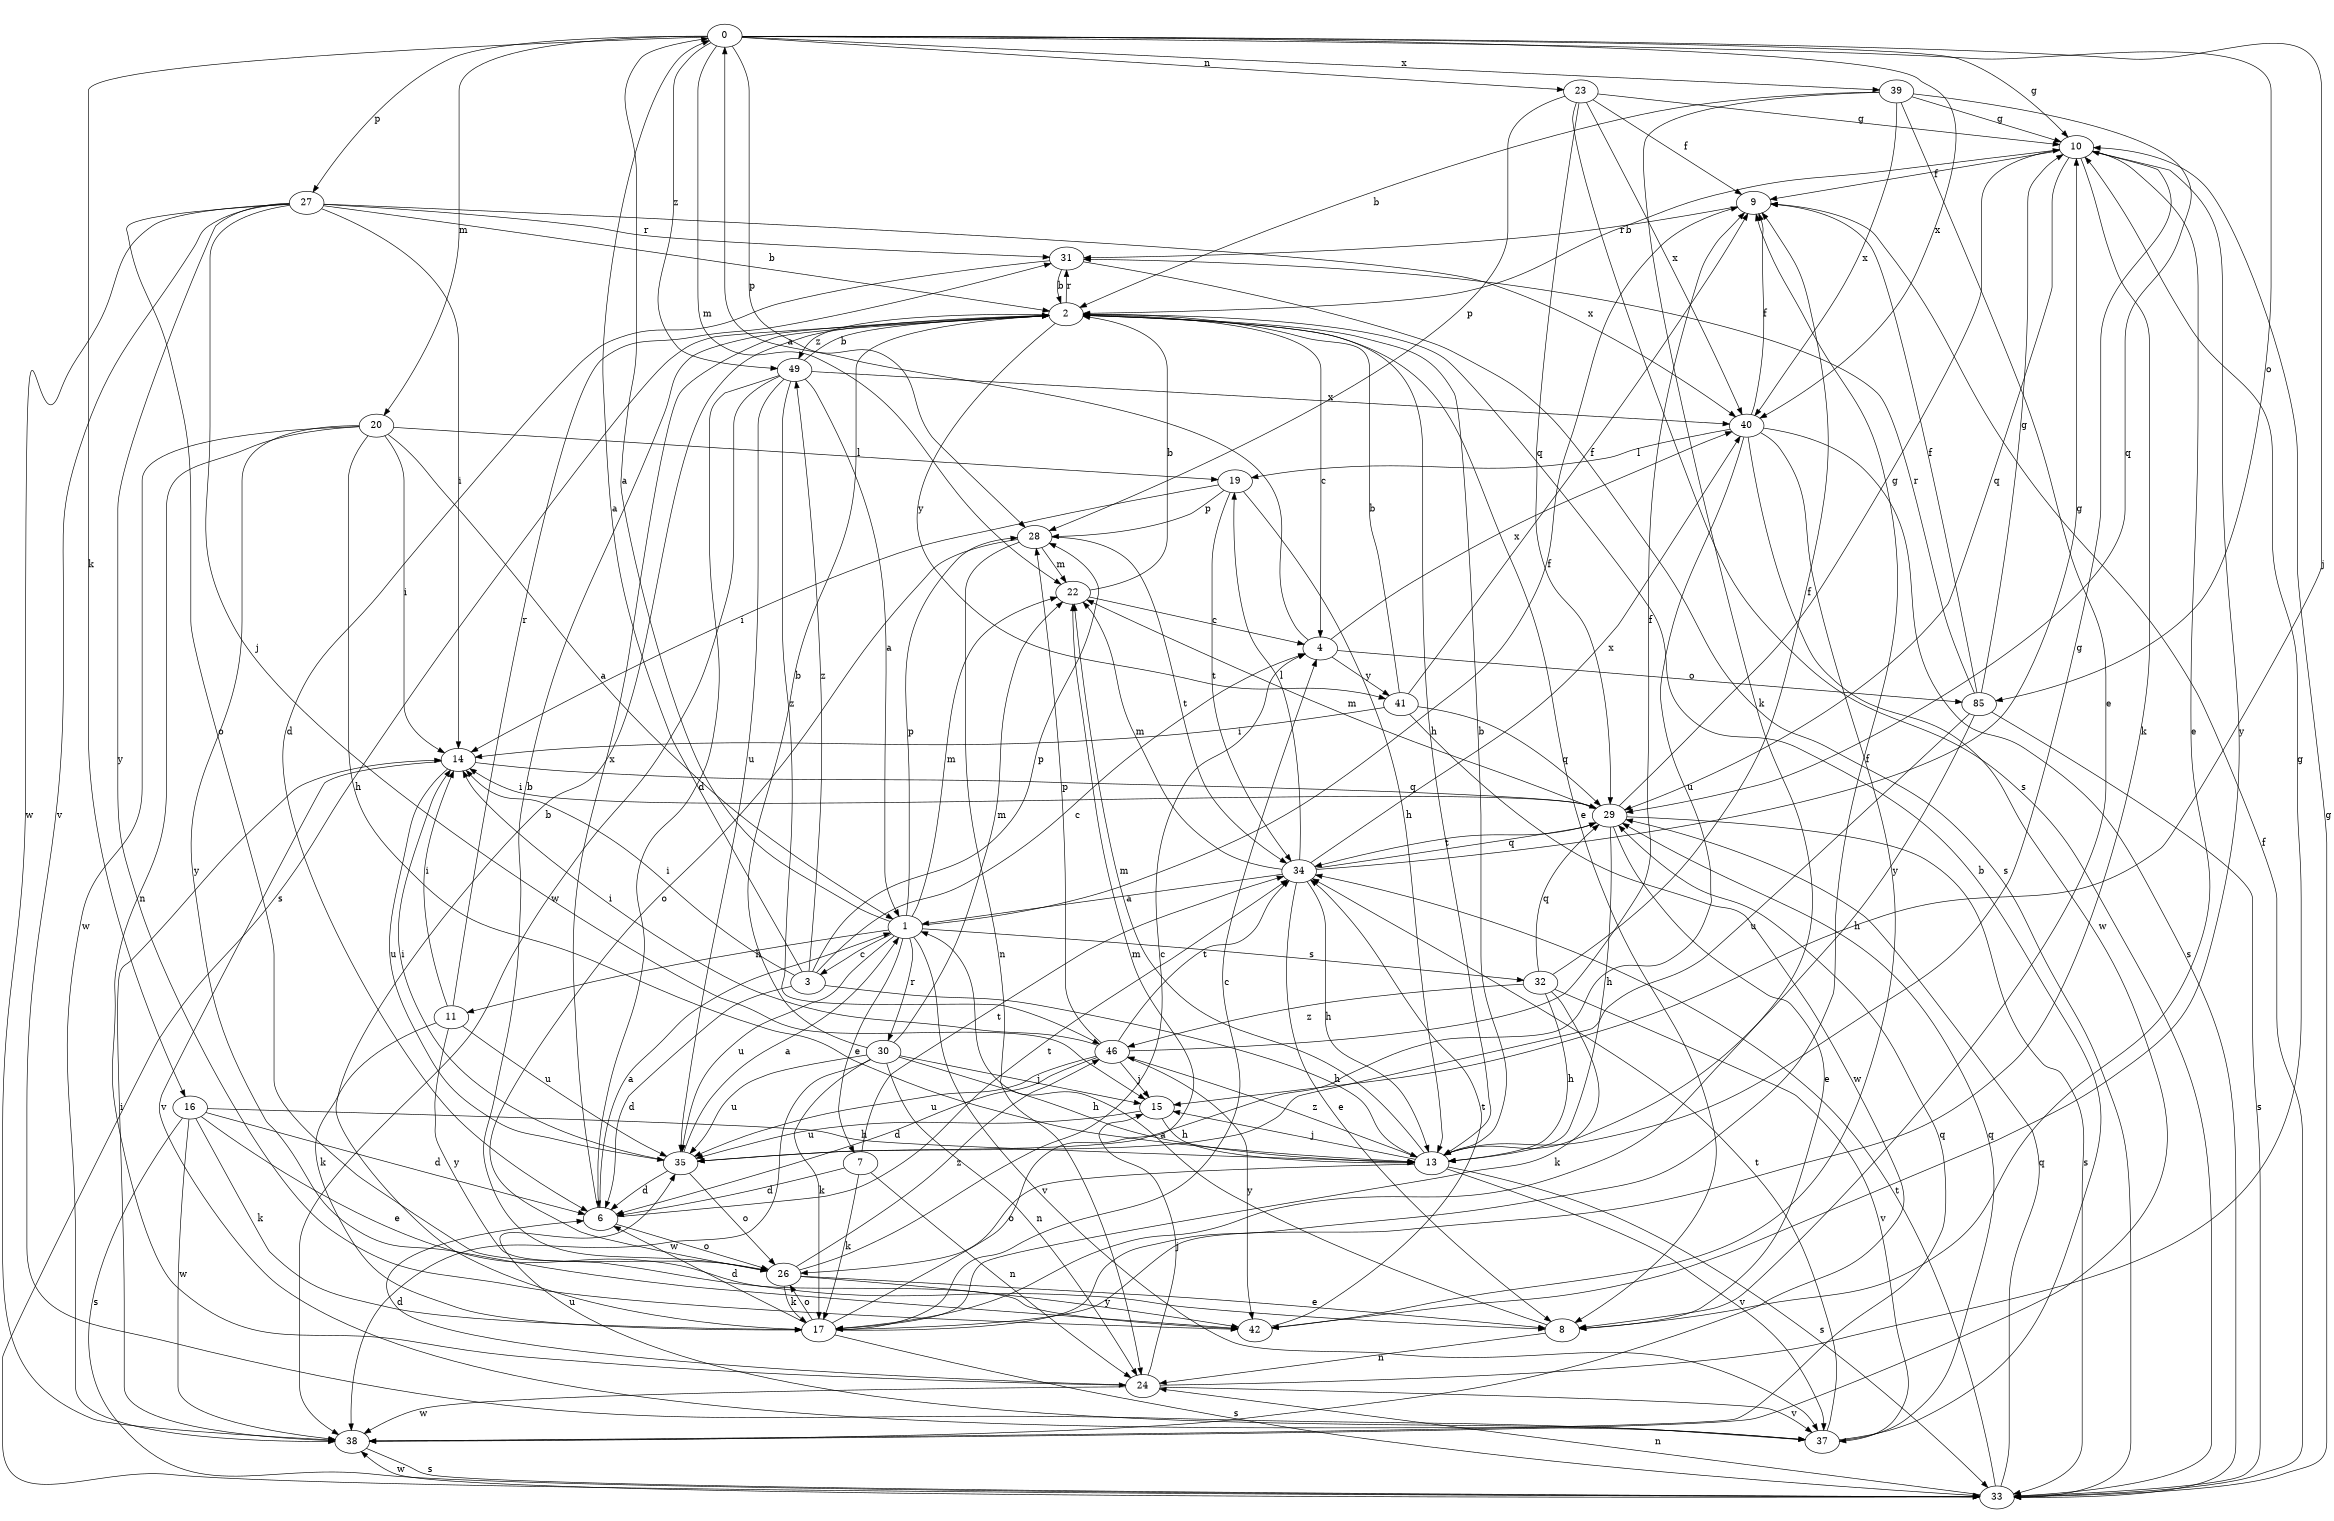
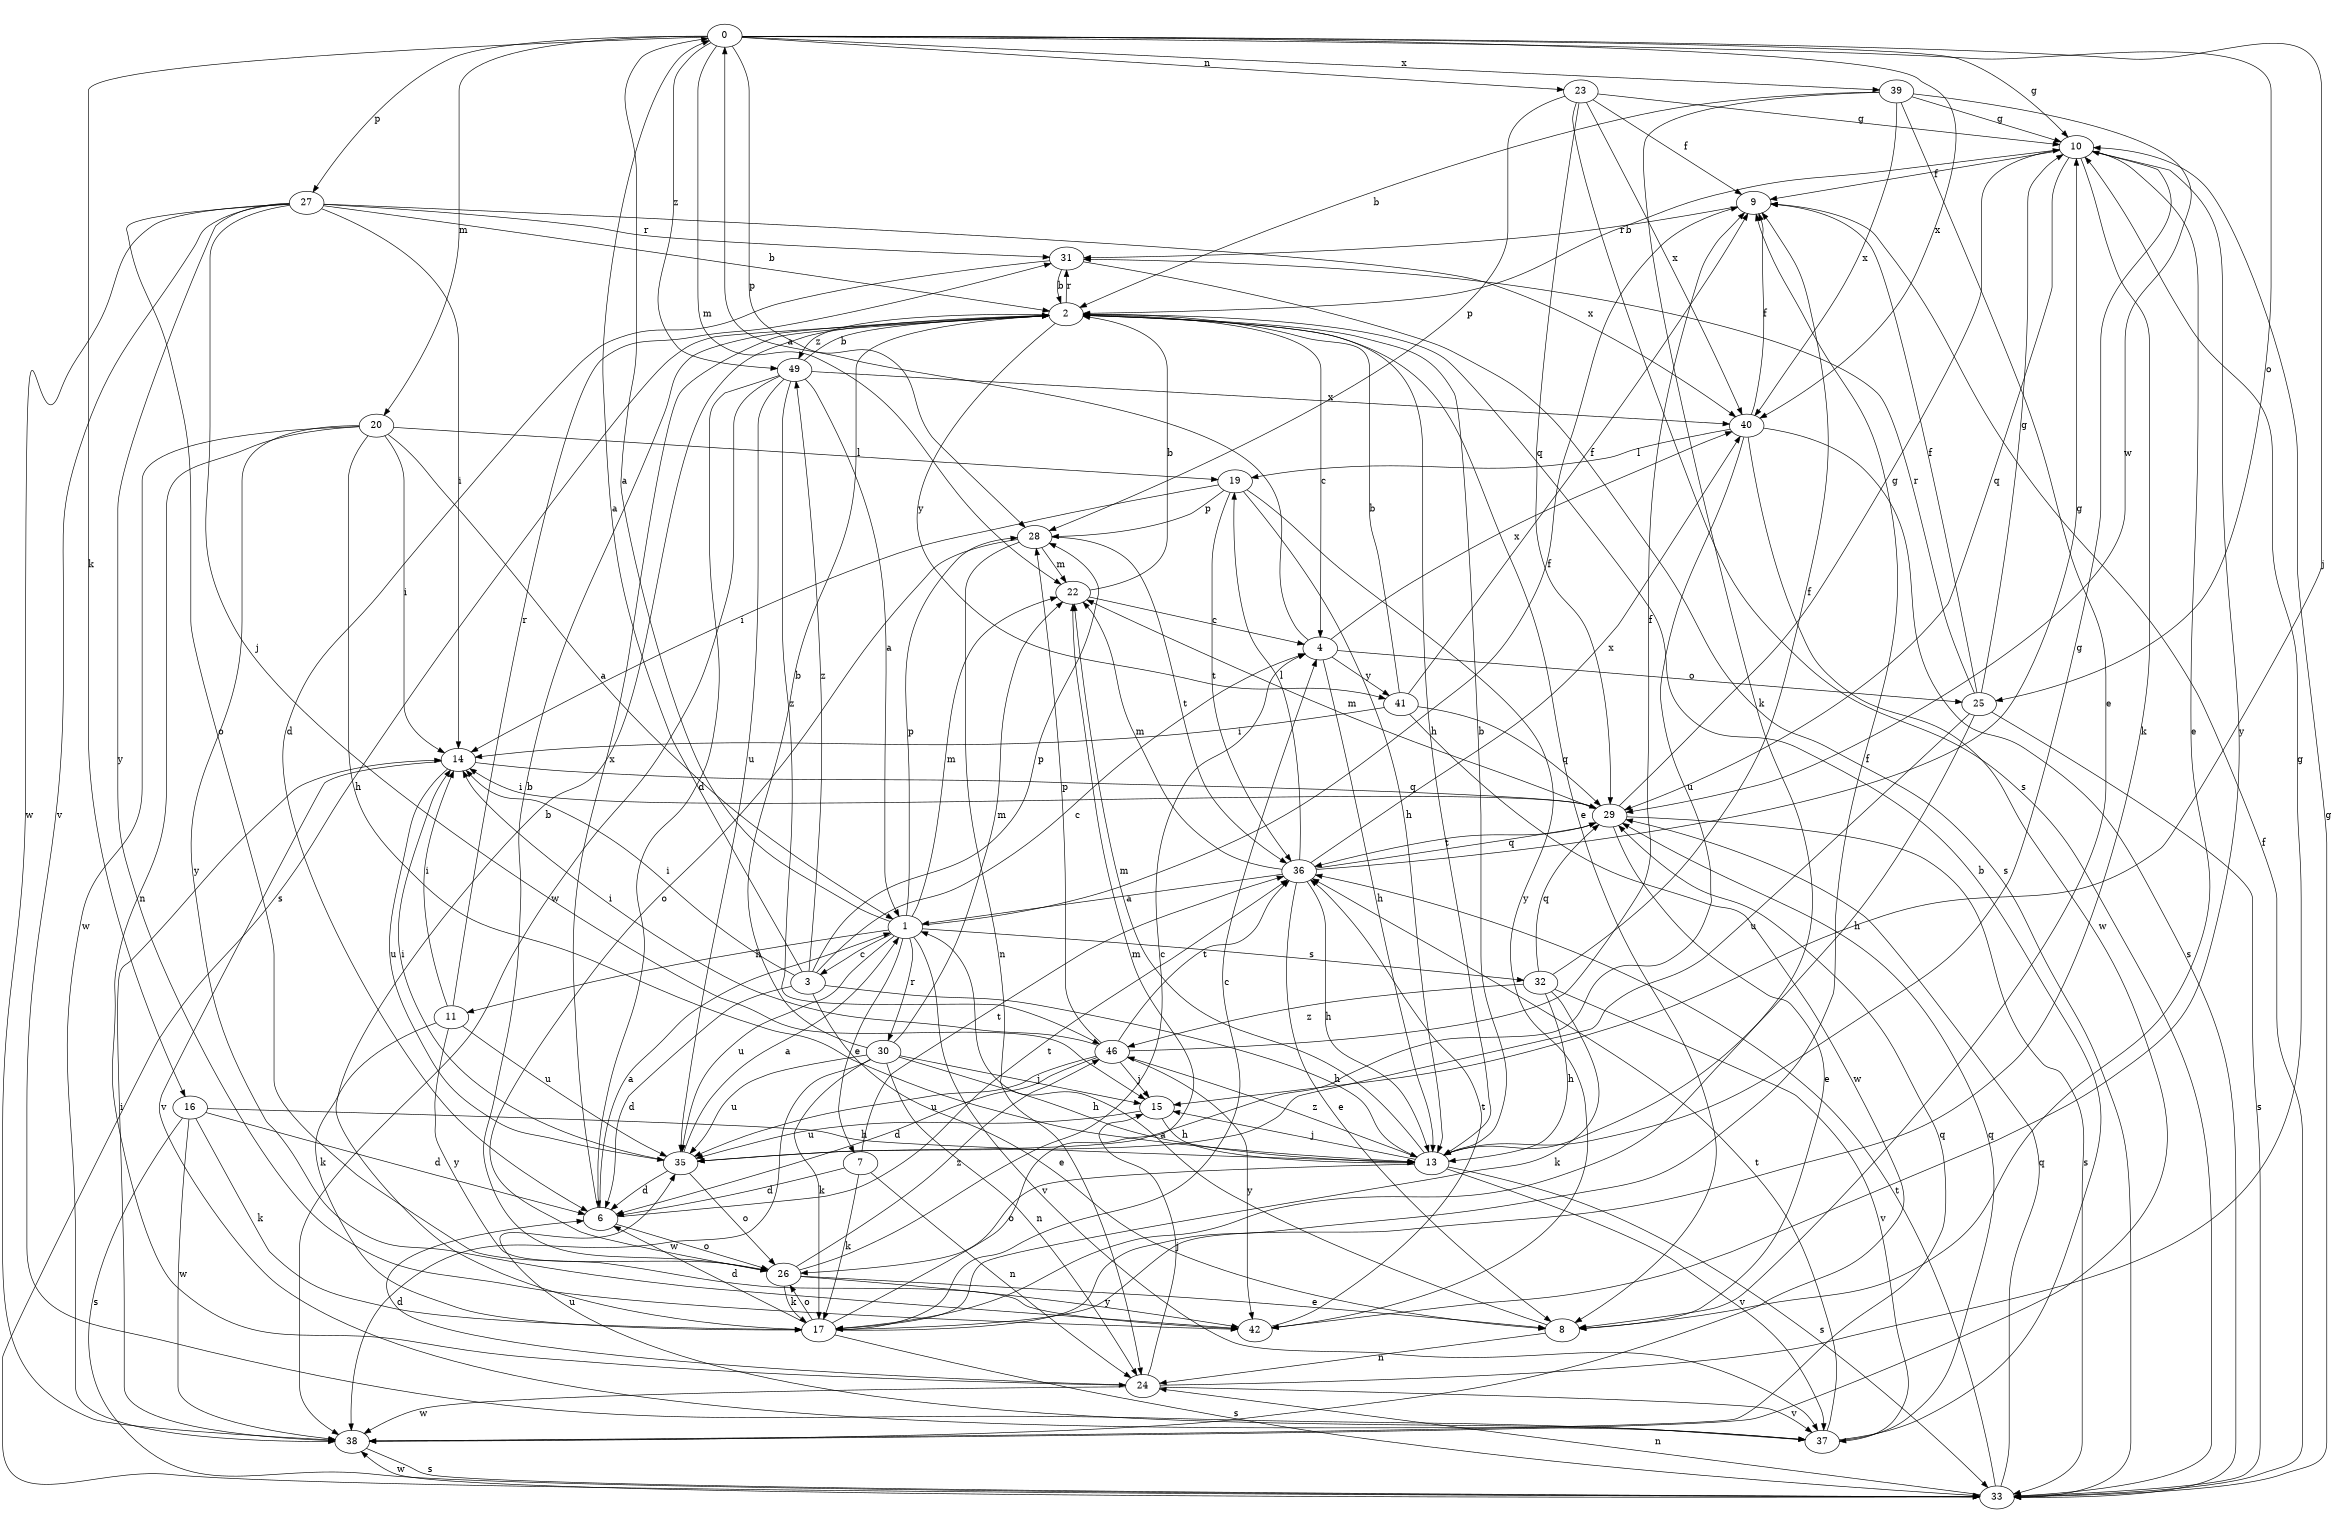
edge "39" -> "29": label "q" -> "w"
node "85": label "85" -> "25"
node "34": label "34" -> "36"
edge "29" -> "13": now "4" -> "13"
edge "40" -> "42": now "19" -> "42"
edge "16" -> "8": now "3" -> "8"
